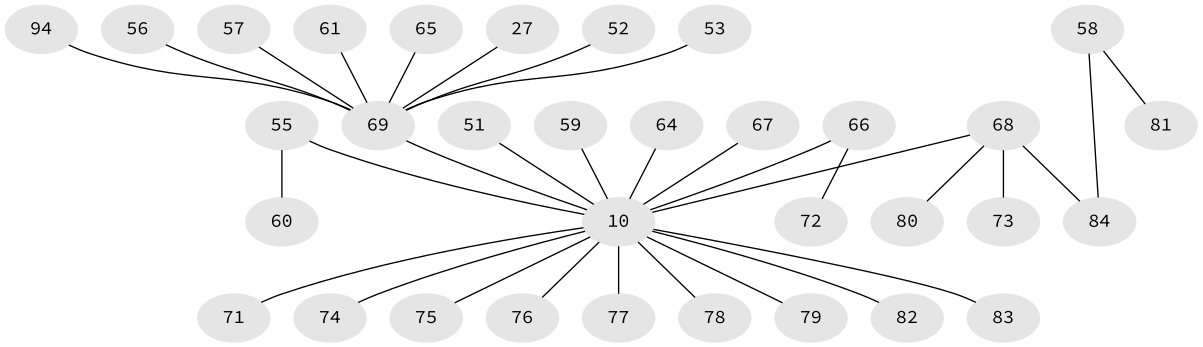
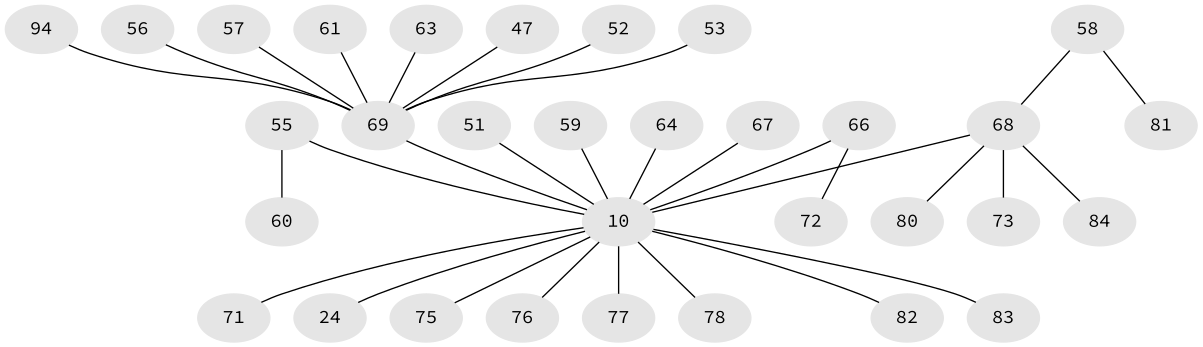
node "65": label "65" -> "63"
node "27": label "27" -> "47"
edge "58" -- "84": now "58" -- "68"
node "74": label "74" -> "24"
node "79": removed
